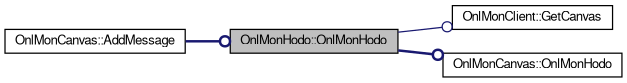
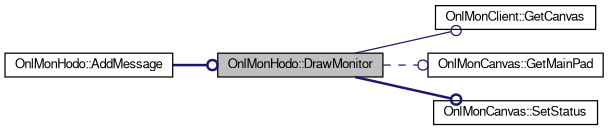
node "OnlMonCanvas::AddMessage": label "OnlMonCanvas::AddMessage" -> "OnlMonHodo::AddMessage"
node "OnlMonHodo::OnlMonHodo": label "OnlMonHodo::OnlMonHodo" -> "OnlMonHodo::DrawMonitor"
node "OnlMonCanvas::GetMainPad": added
node "OnlMonCanvas::OnlMonHodo": label "OnlMonCanvas::OnlMonHodo" -> "OnlMonCanvas::SetStatus"
